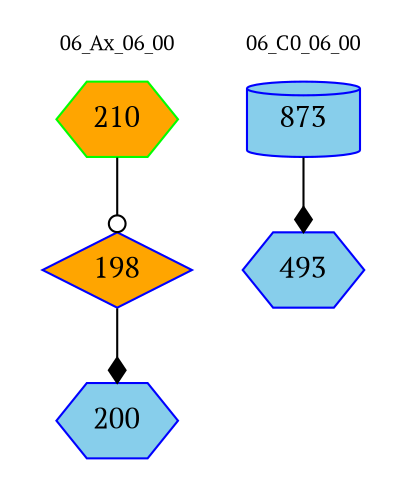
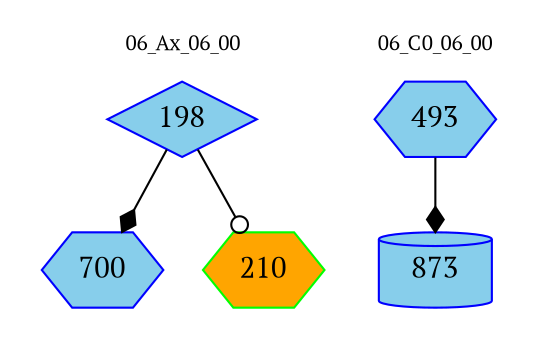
edge "873" -> "493": reversed
edge "210" -> "198": reversed
node "198": fillcolor orange -> skyblue
node "200": label "200" -> "700"
